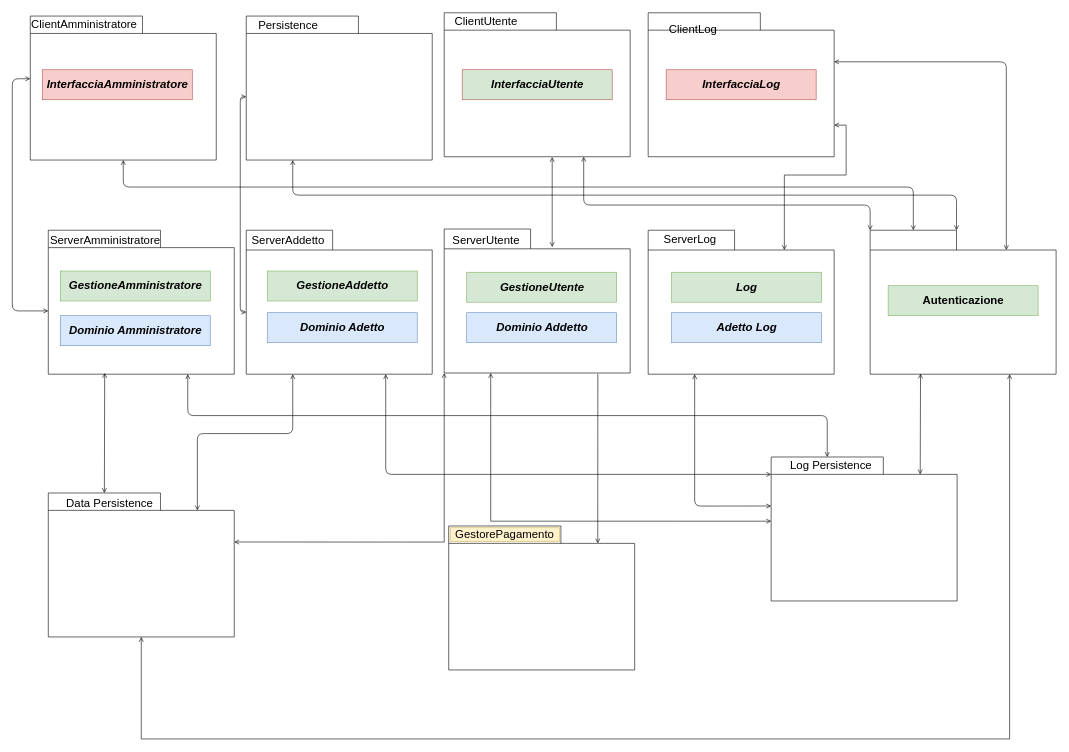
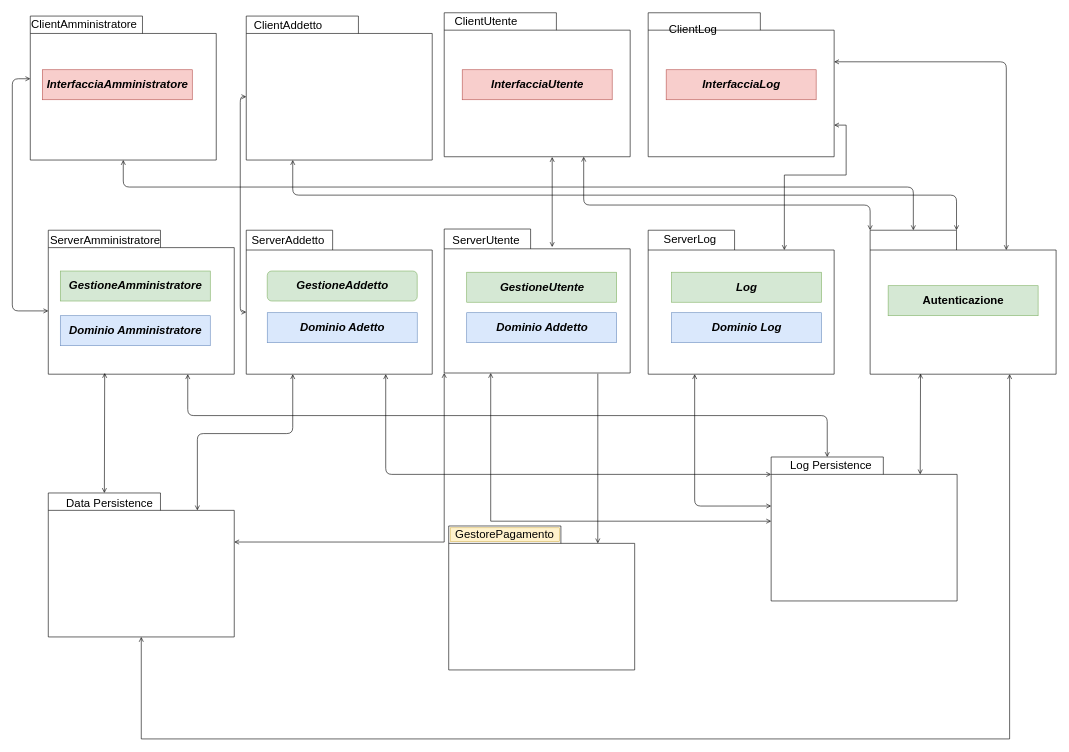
node "Persistence": label "Persistence" -> "ClientAddetto"
node "InterfacciaUtente": fillcolor #d5e8d4 -> #f8cecc
node "GestioneAddetto": shape rectangle -> rounded rectangle
node "Adetto Log": label "Adetto Log" -> "Dominio Log"
